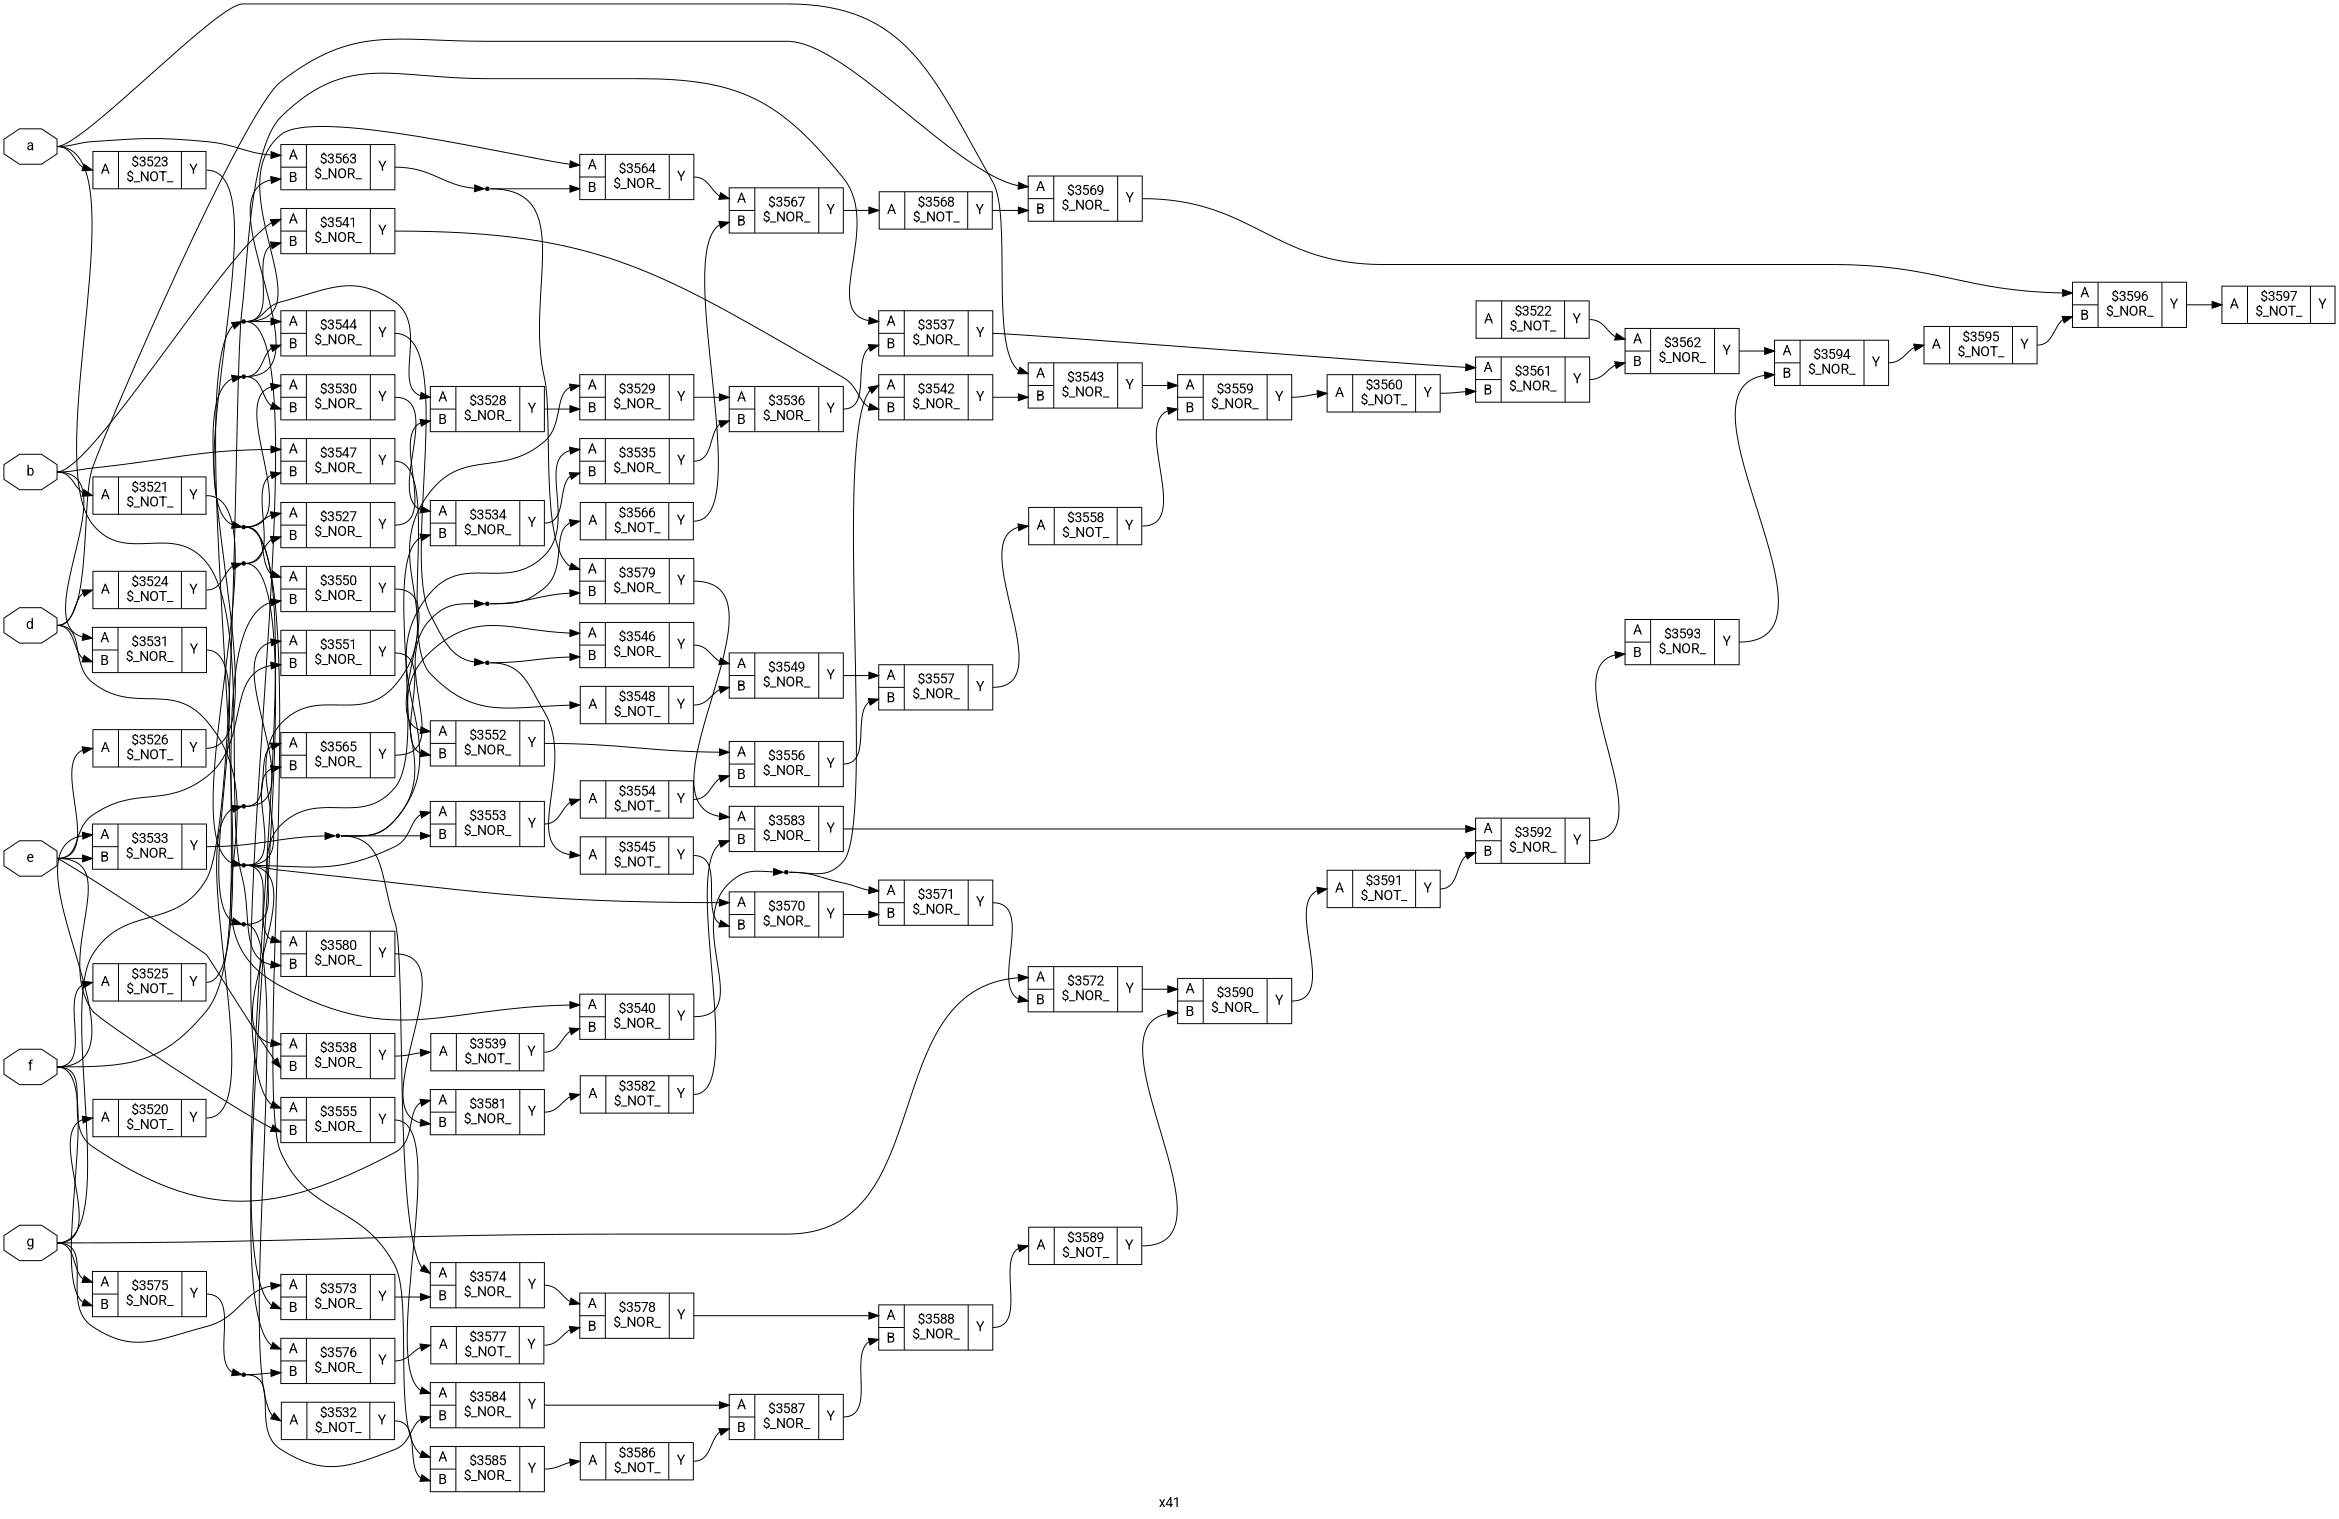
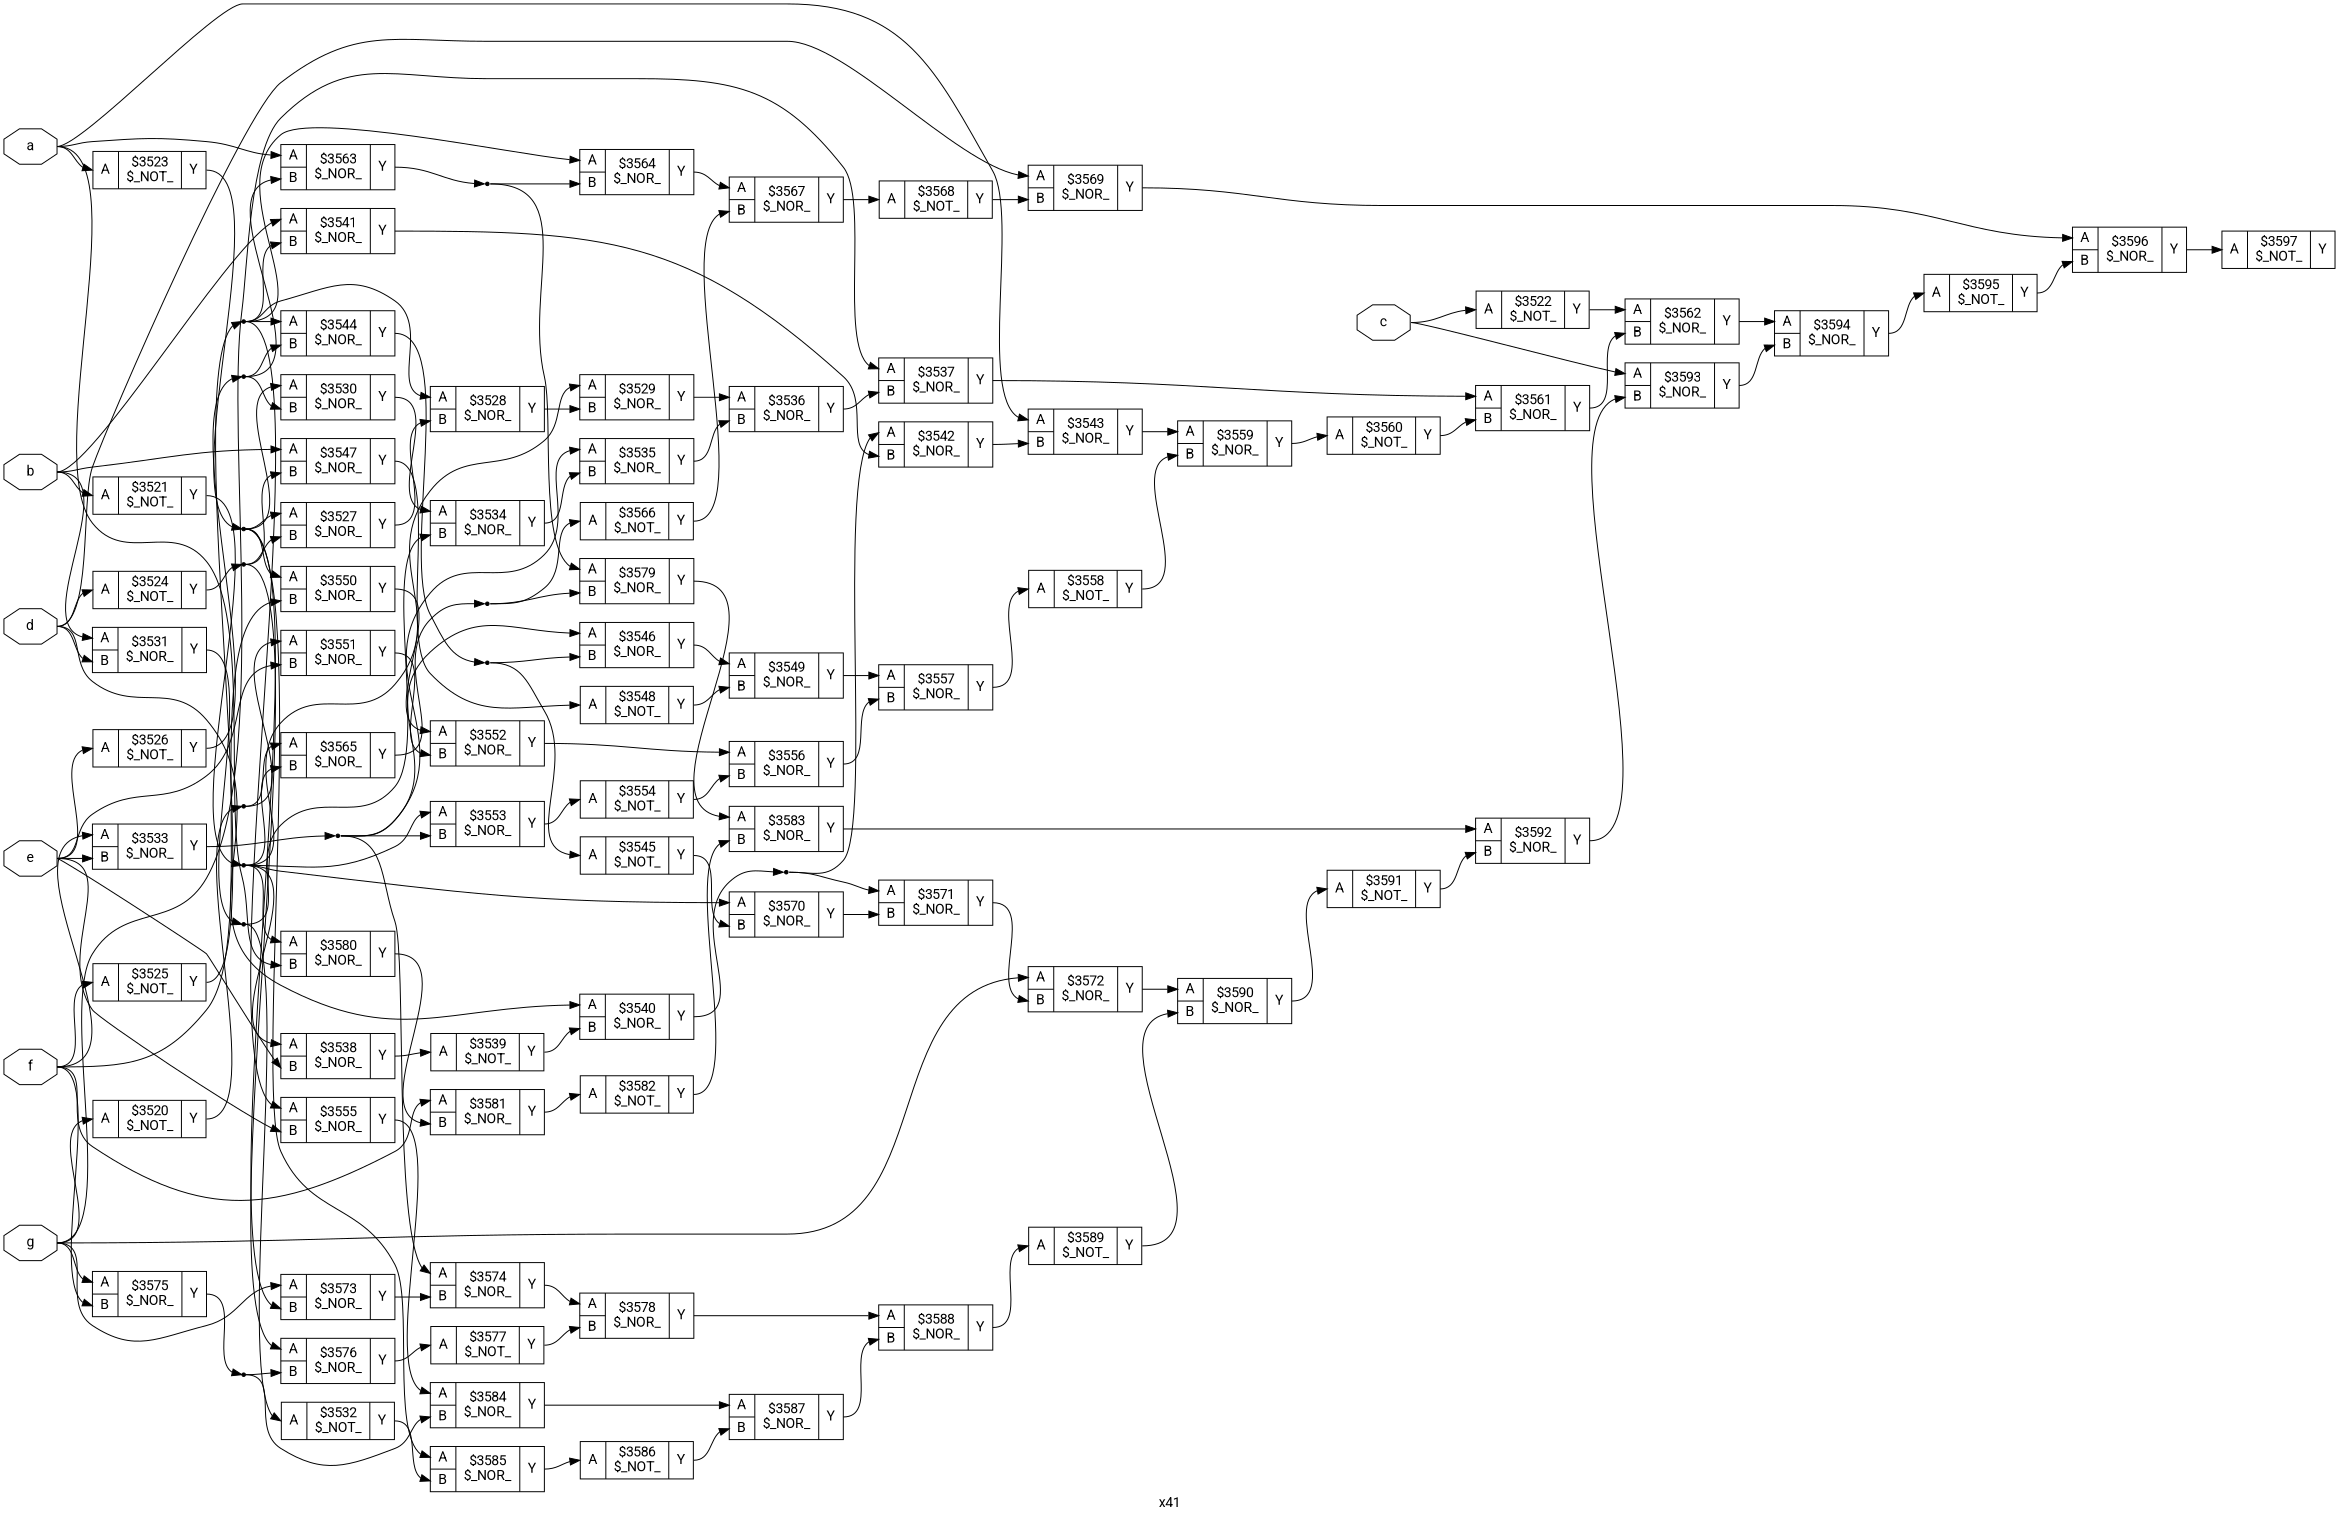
node "c": added
